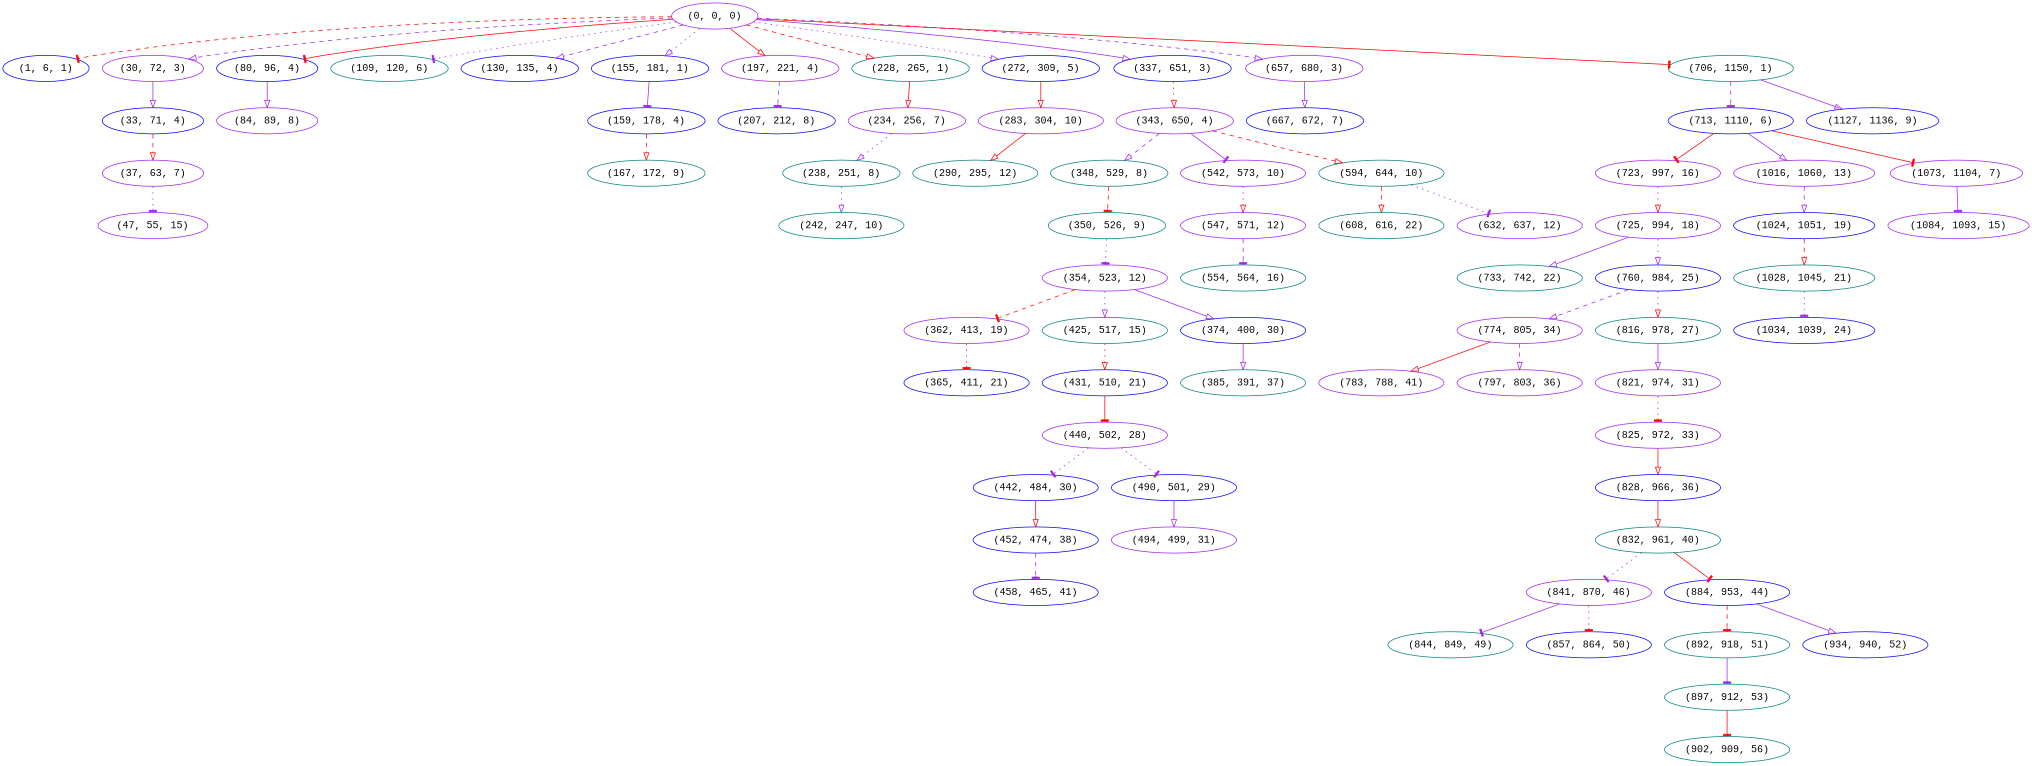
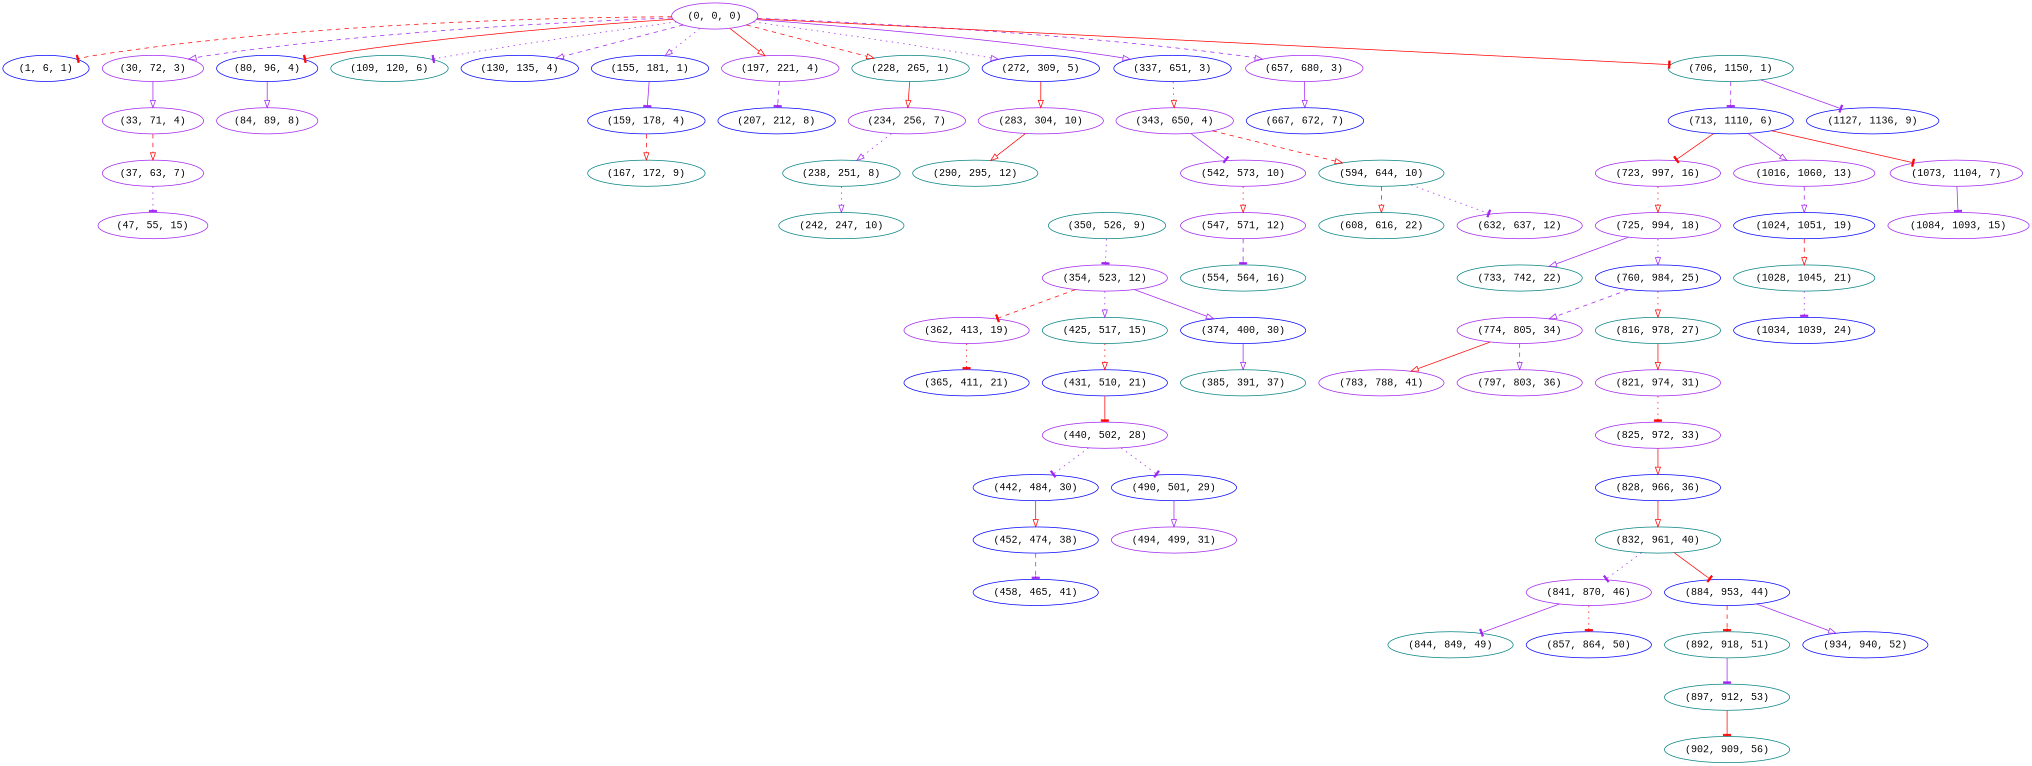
edge "(706, 1150, 1)" -> "(1127, 1136, 9)": arrowhead onormal -> tee
node "(33, 71, 4)": color blue -> purple
node "(348, 529, 8)": removed
edge "(816, 978, 27)" -> "(821, 974, 31)": color purple -> red
